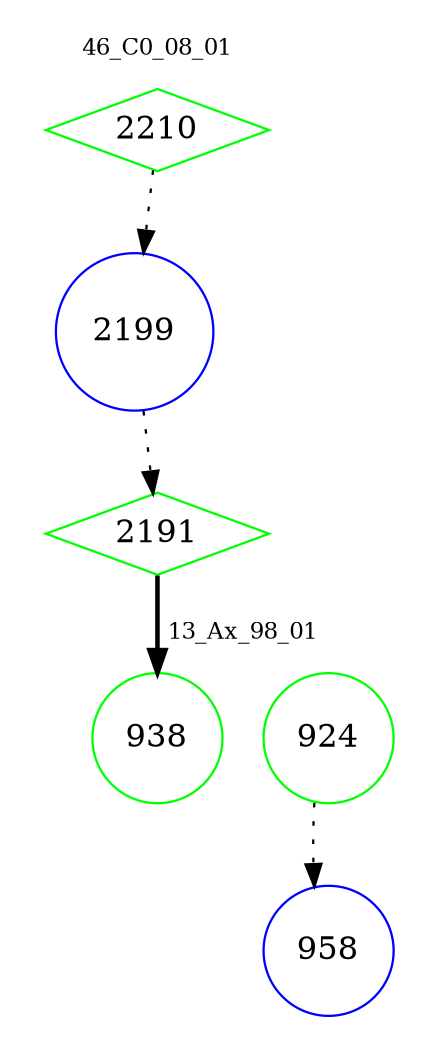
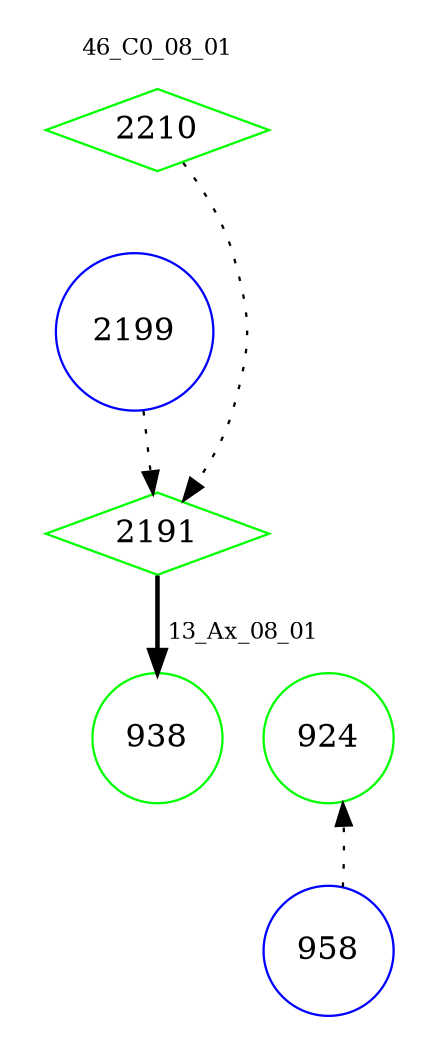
edge "2210" -> "2199": now "2210" -> "2191"
cluster "13_Ax_98_01": label "13_Ax_98_01" -> "13_Ax_08_01"
edge "924" -> "958": reversed
